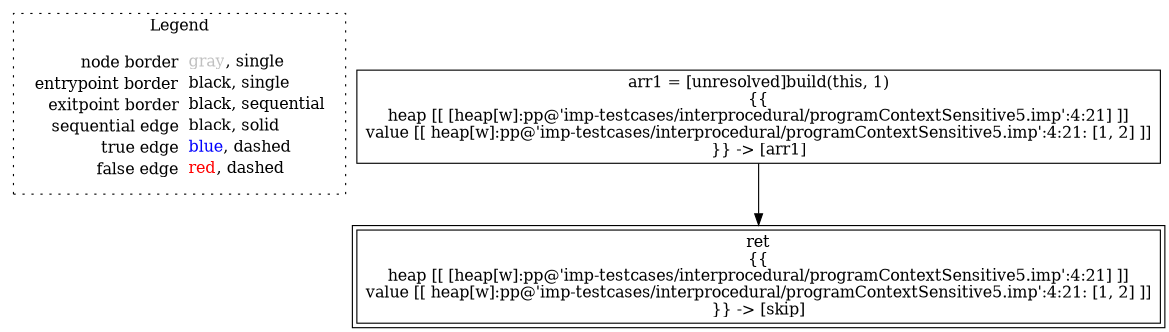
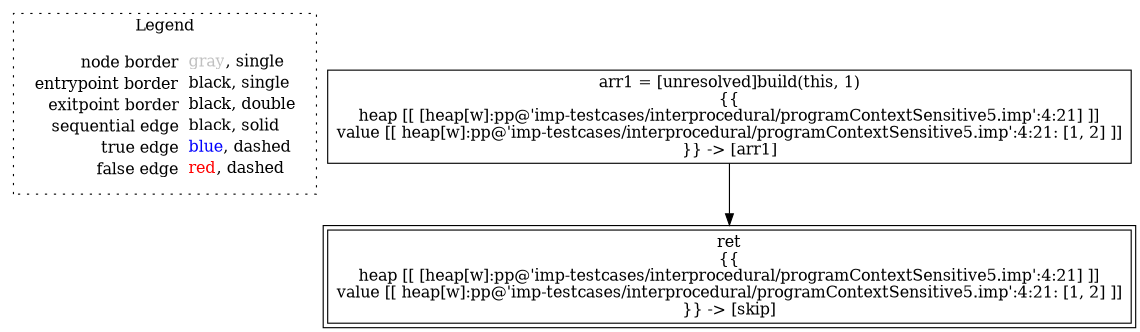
node "node border": text ", sequential" -> ", double"
